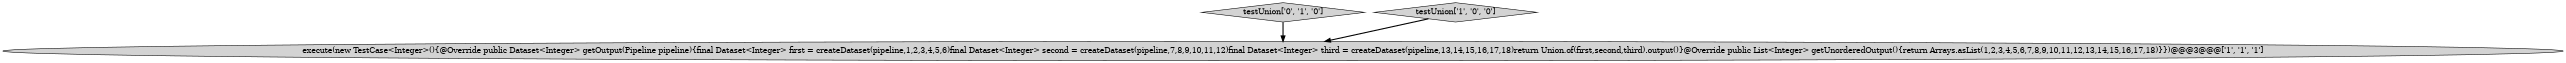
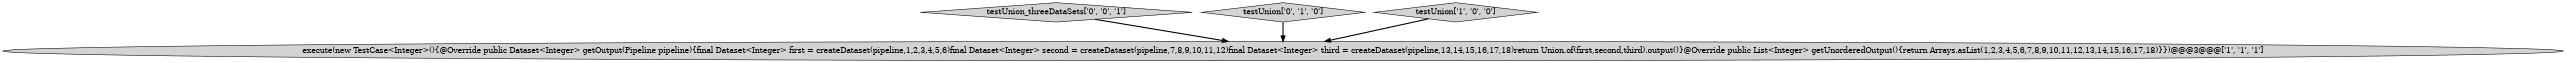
node "testUnion_threeDataSets['0', '0', '1']": added
